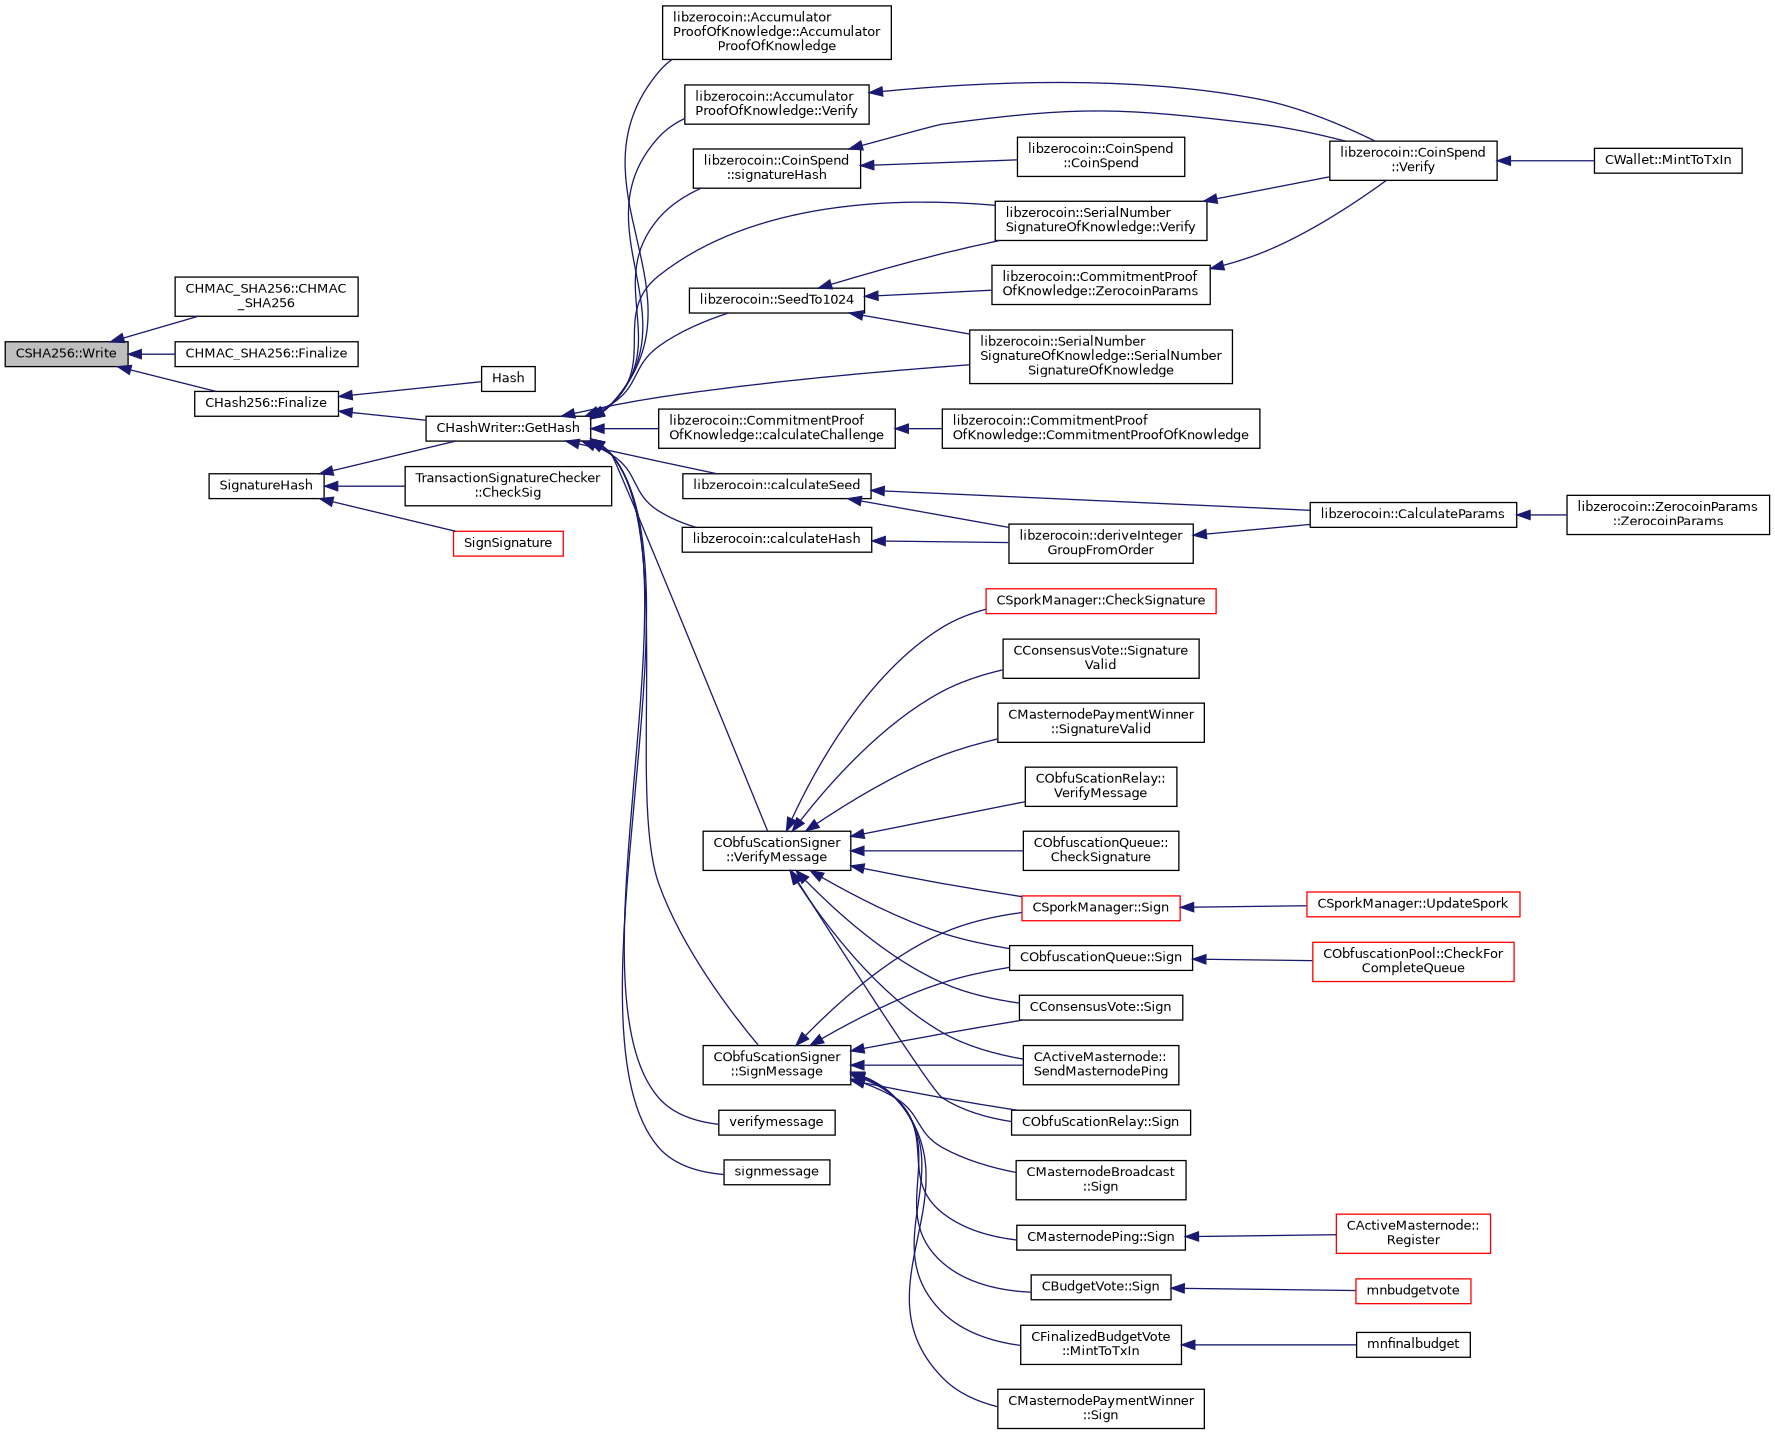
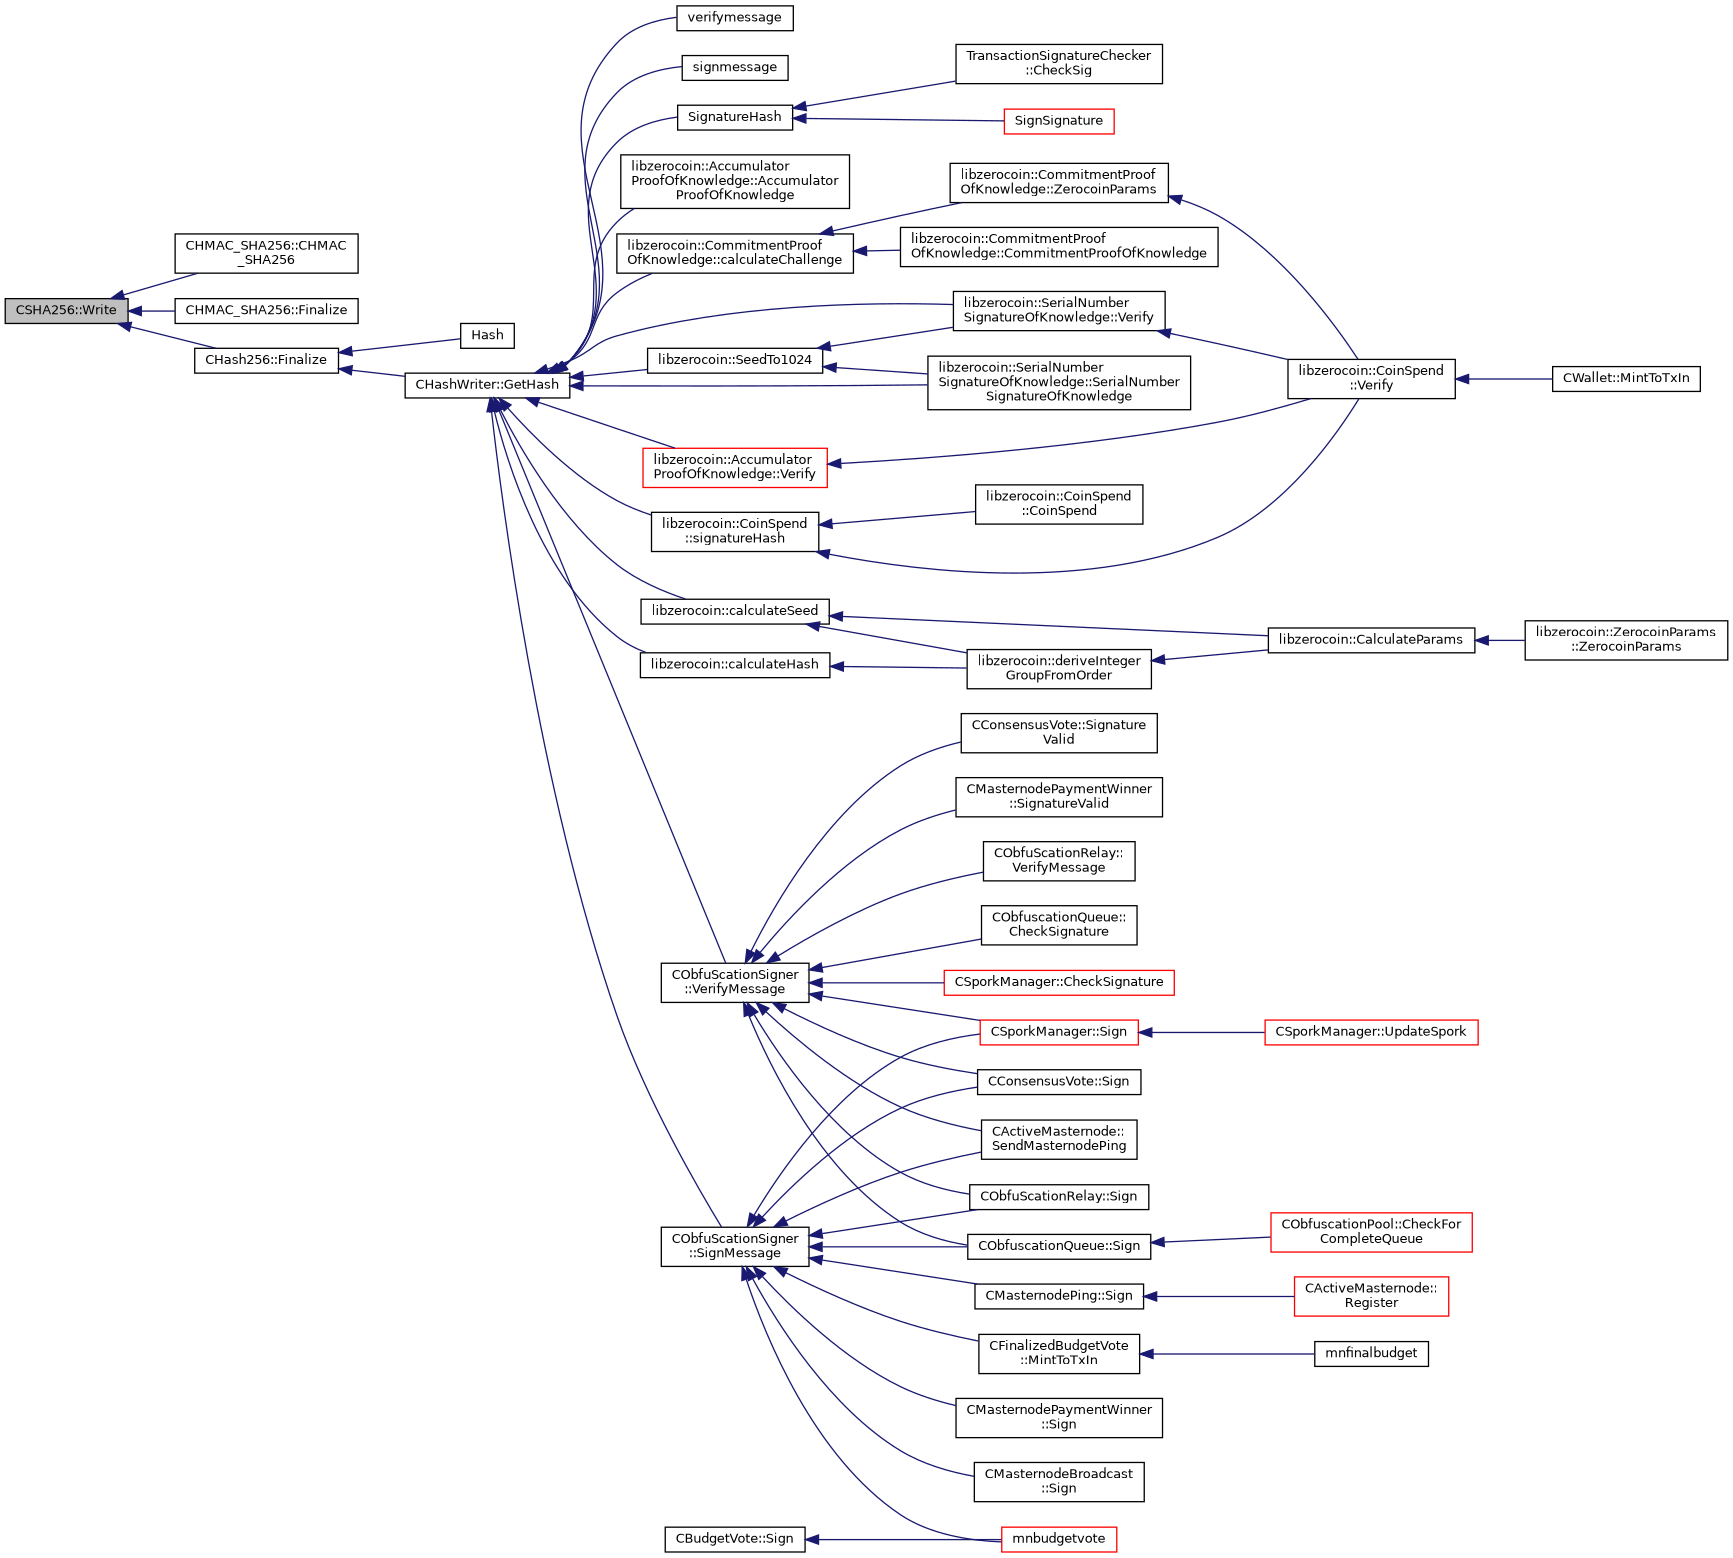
node "libzerocoin::Accumulator ProofOfKnowledge::Verify": color black -> red
edge "libzerocoin::CommitmentProof OfKnowledge::ZerocoinParams" -> "libzerocoin::SeedTo1024": now "libzerocoin::CommitmentProof OfKnowledge::ZerocoinParams" -> "libzerocoin::CommitmentProof OfKnowledge::calculateChallenge"
edge "CHashWriter::GetHash" -> "SignatureHash": reversed
edge "CBudgetVote::Sign" -> "CObfuScationSigner ::SignMessage": now "mnbudgetvote" -> "CObfuScationSigner ::SignMessage"
